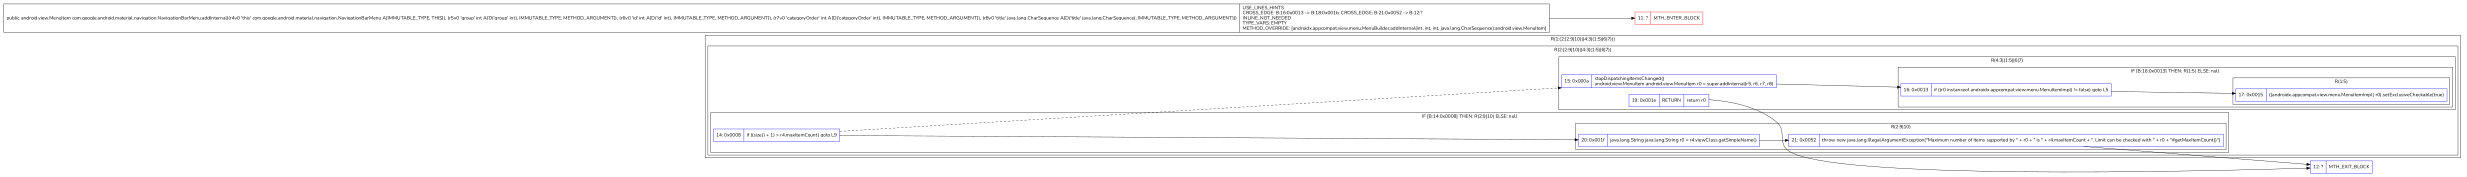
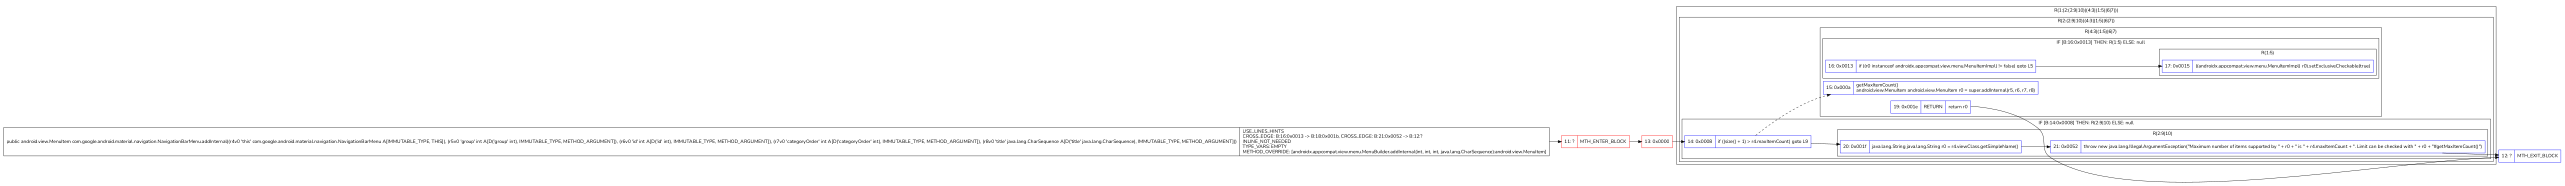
node "15: 0x000a": text "stopDispatchingItemsChanged()" -> "getMaxItemCount()"
edge "15: 0x000a" -> "16: 0x0013": removed
node "13: 0x0000": added
